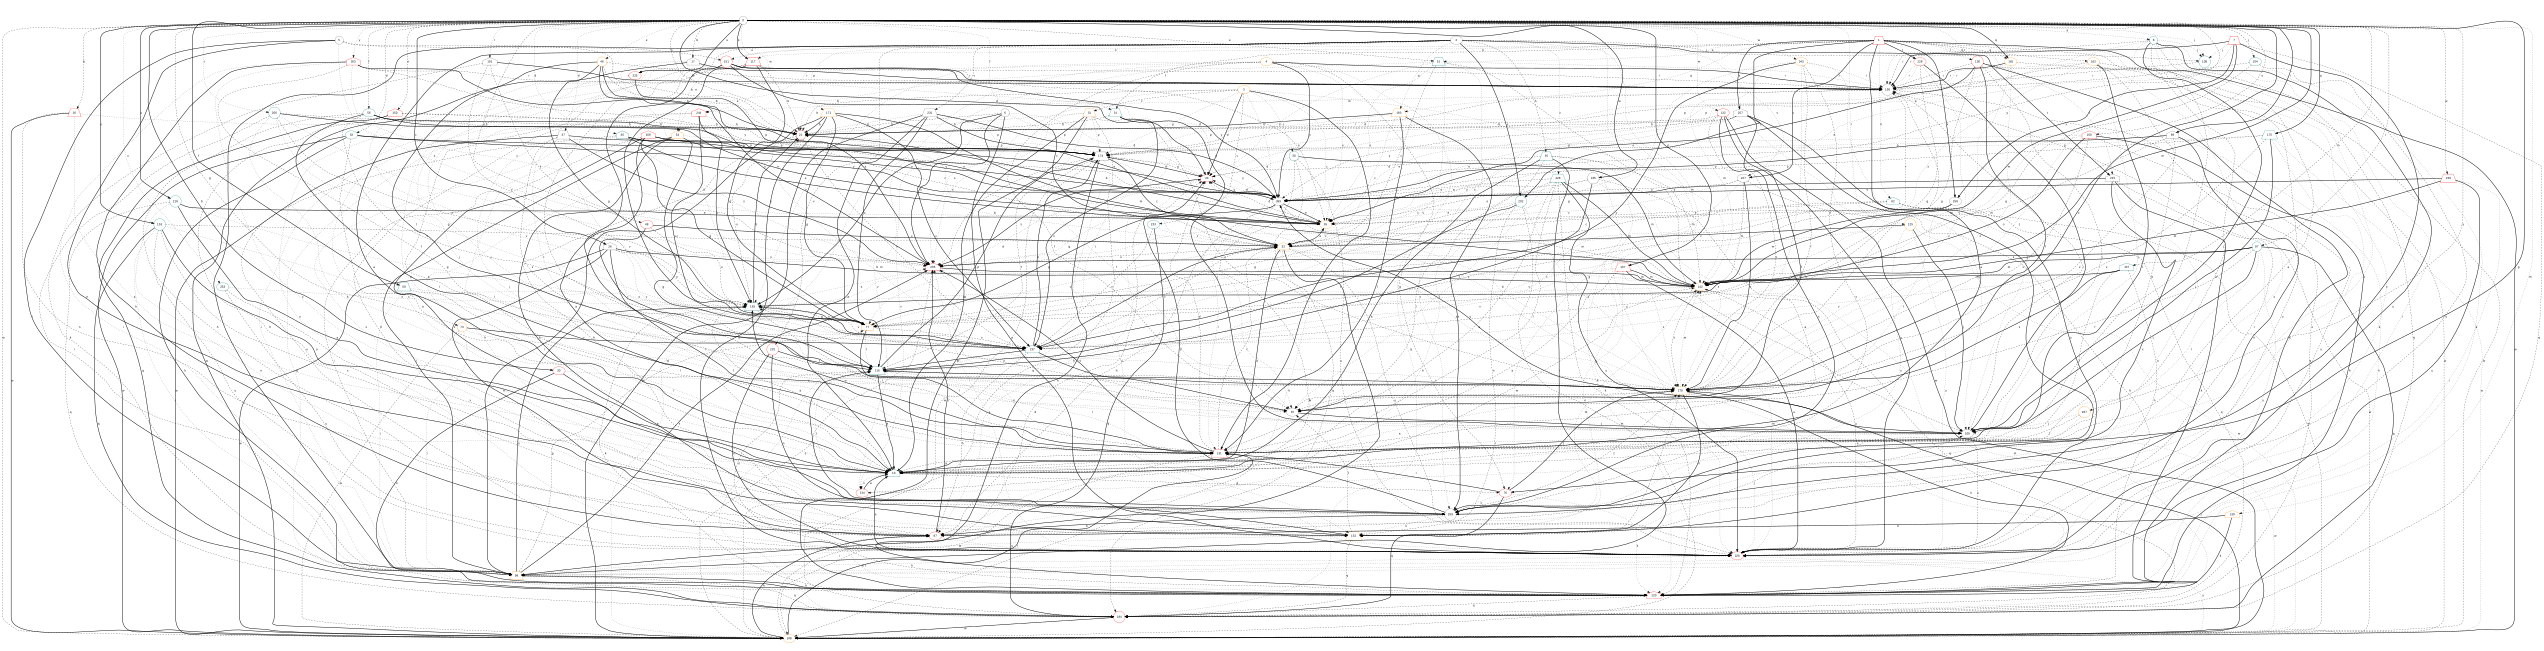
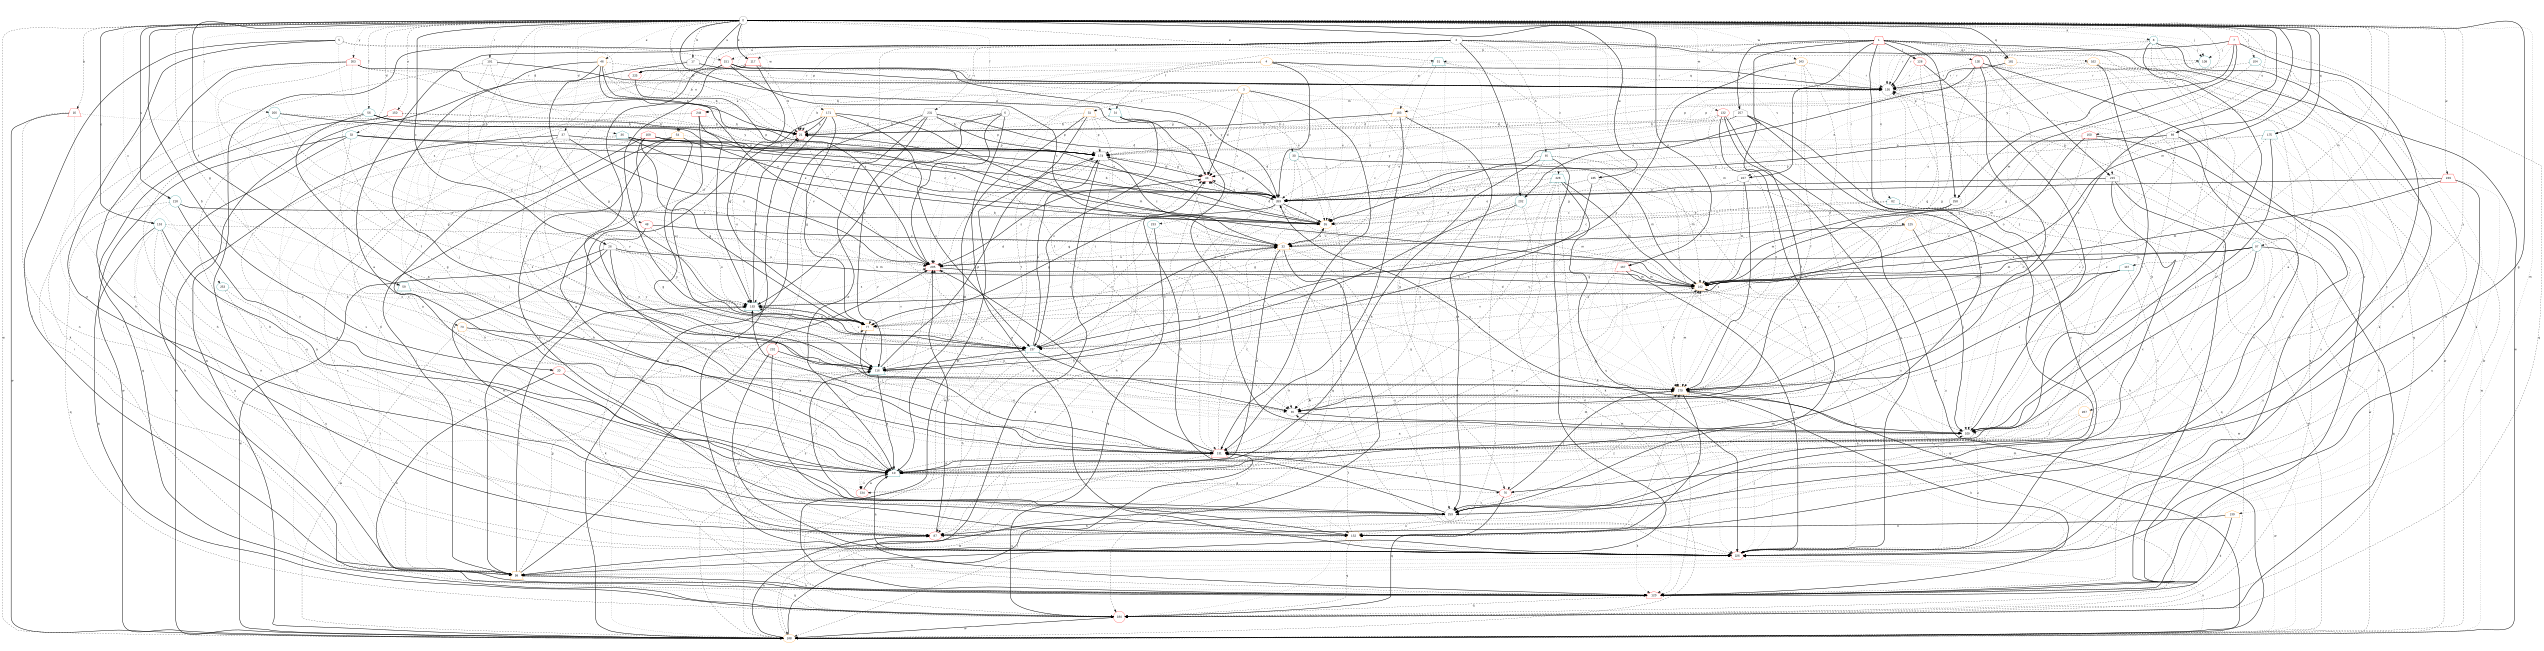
edge "279" -> "216": removed, label "t"
